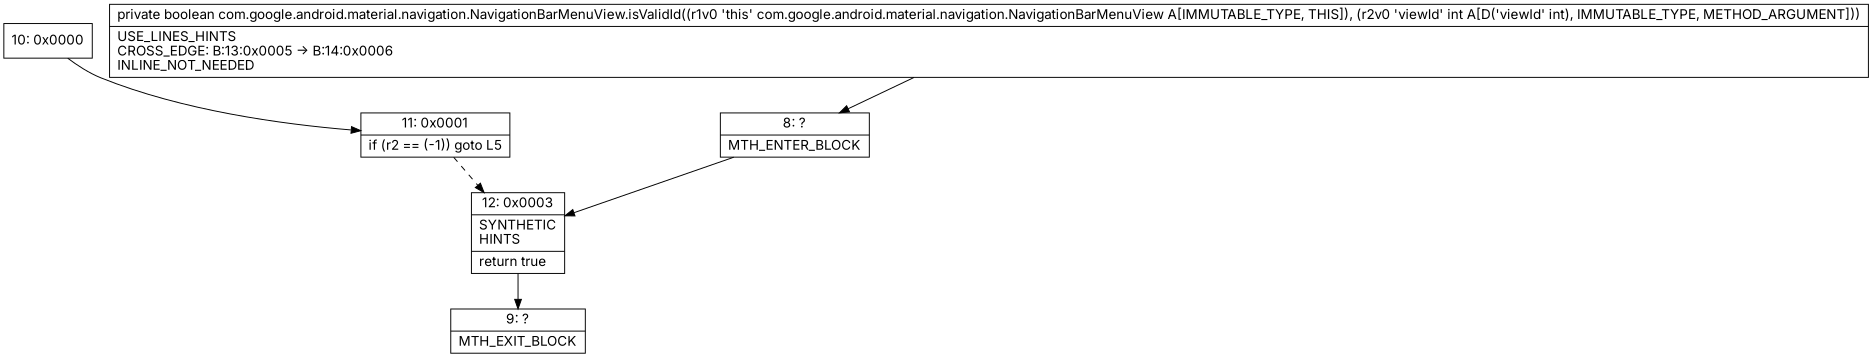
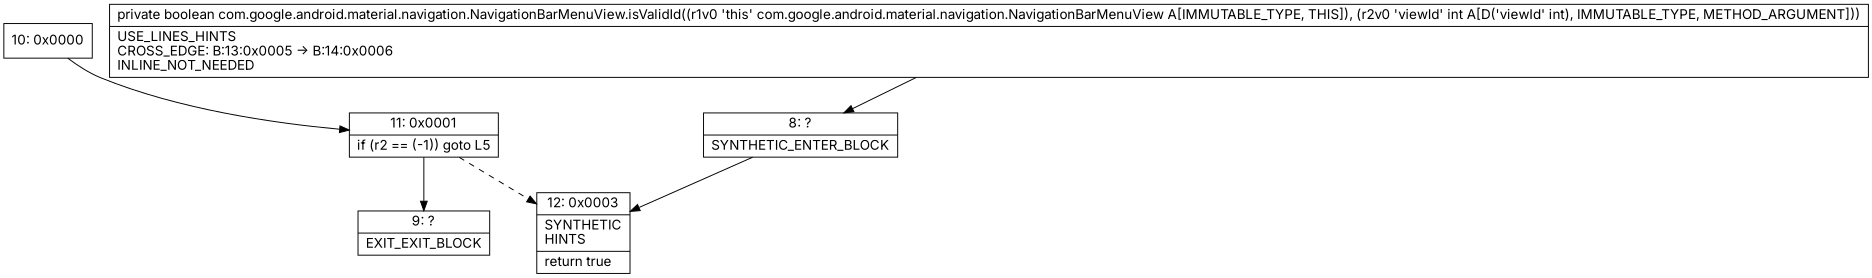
node "8: ?": text "MTH_ENTER_BLOCK" -> "SYNTHETIC_ENTER_BLOCK"
edge "12: 0x0003" -> "9: ?": now "11: 0x0001" -> "9: ?"
node "9: ?": text "MTH_EXIT_BLOCK" -> "EXIT_EXIT_BLOCK"
